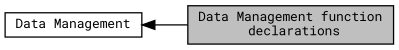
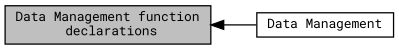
edge "Data Management function declarations" -> "Data Management": reversed
